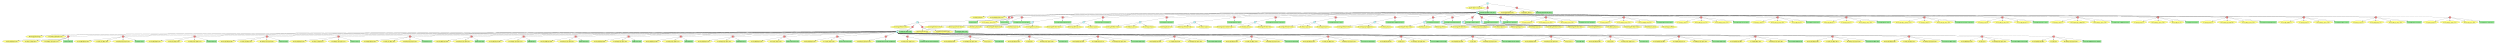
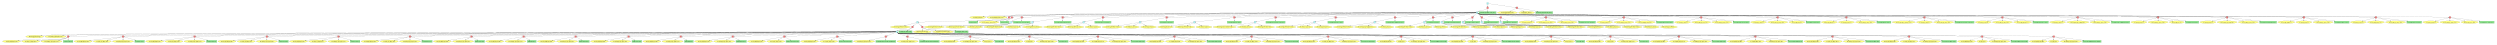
node "On(MilkDrink,Bar2)": removed
